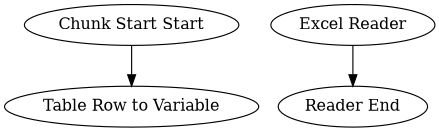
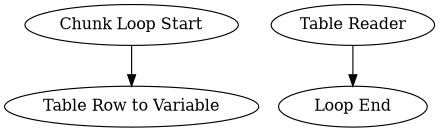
node "Chunk Start Start": label "Chunk Start Start" -> "Chunk Loop Start"
node "Excel Reader": label "Excel Reader" -> "Table Reader"
node "Reader End": label "Reader End" -> "Loop End"
